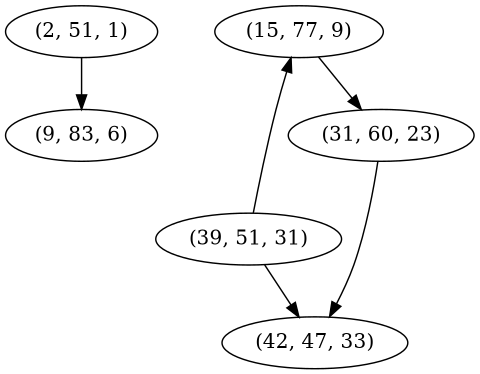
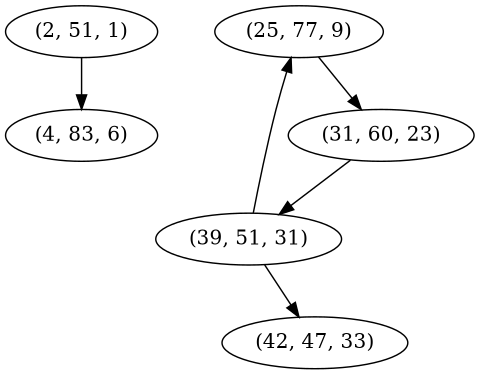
node "(15, 77, 9)": label "(15, 77, 9)" -> "(25, 77, 9)"
node "(9, 83, 6)": label "(9, 83, 6)" -> "(4, 83, 6)"
edge "(31, 60, 23)" -> "(42, 47, 33)": now "(31, 60, 23)" -> "(39, 51, 31)"
